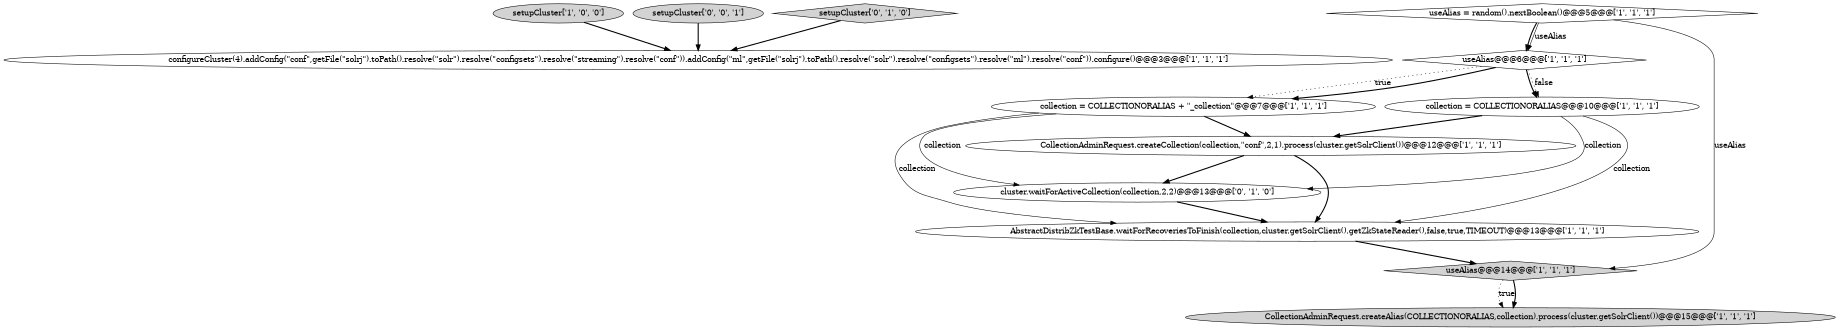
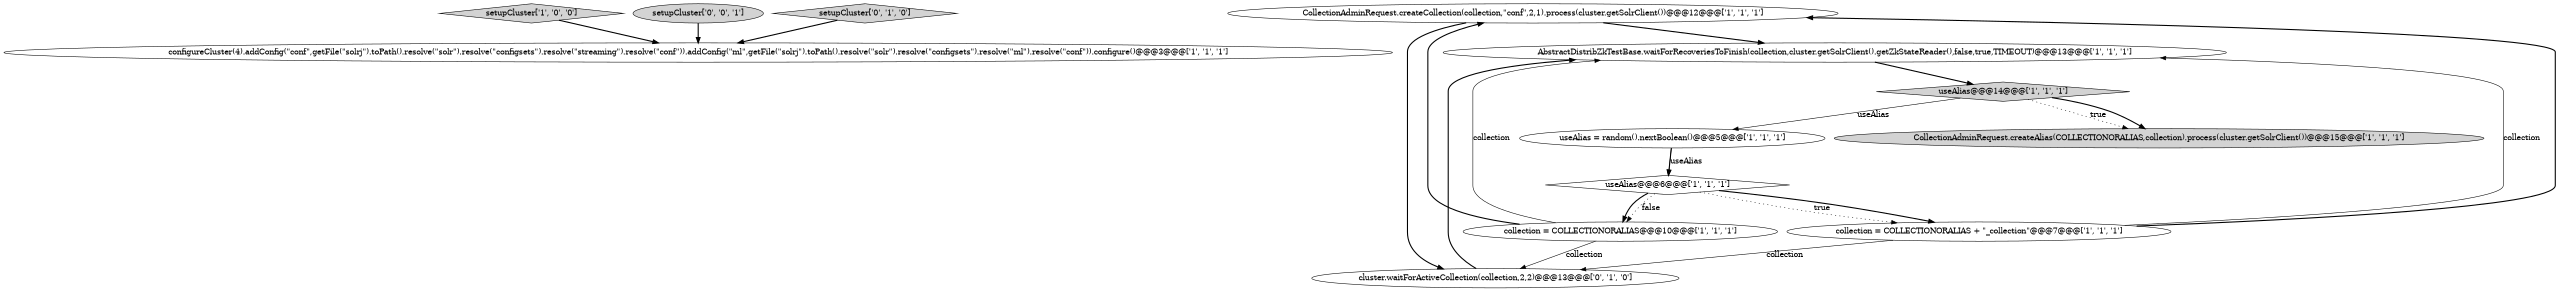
node "setupCluster['1', '0', '0']": shape ellipse -> diamond
node "useAlias = random().nextBoolean()@@@5@@@['1', '1', '1']": shape diamond -> ellipse
edge "useAlias = random().nextBoolean()@@@5@@@['1', '1', '1']" -> "useAlias@@@14@@@['1', '1', '1']": reversed
